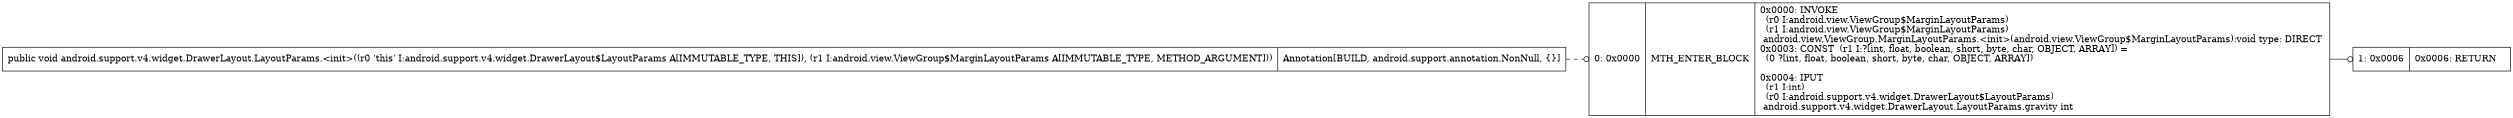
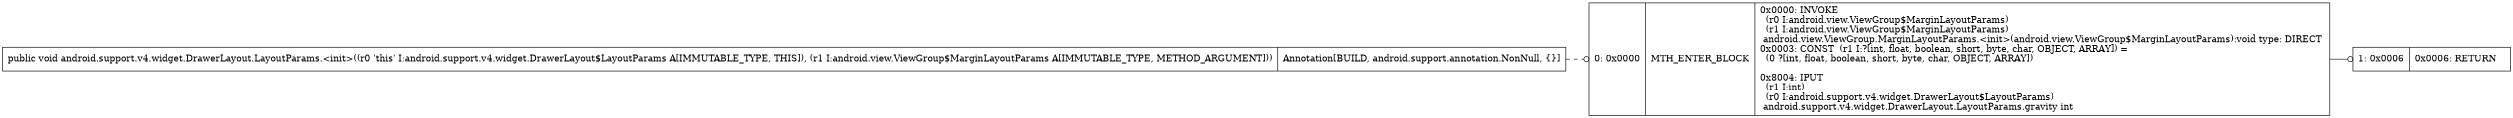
node "0: 0x0000": text "0x0004: IPUT" -> "0x8004: IPUT"
